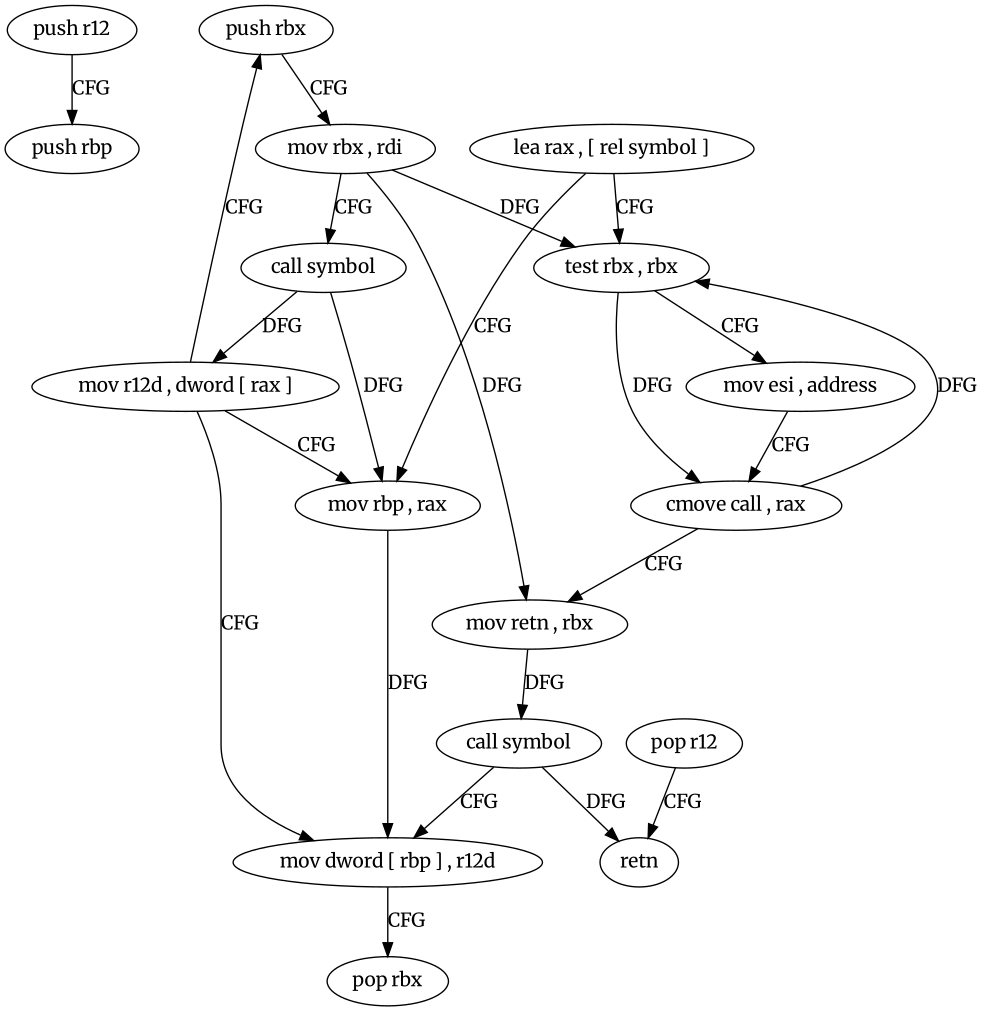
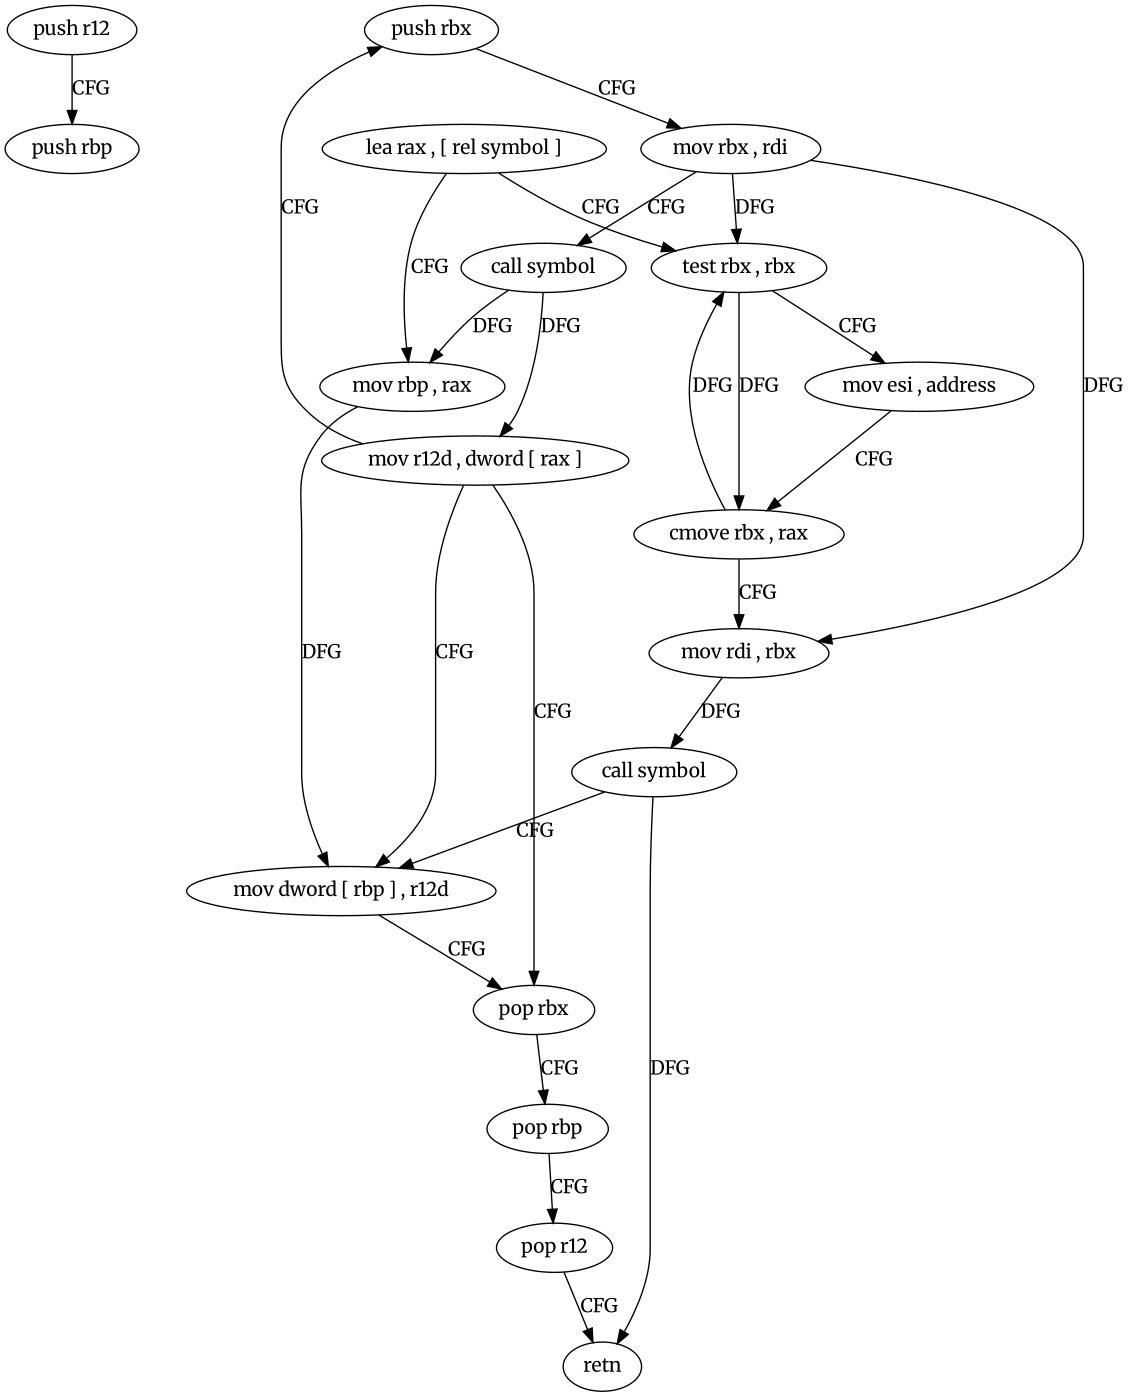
edge "mov r12d , dword [ rax ]" -> "mov rbp , rax": now "mov r12d , dword [ rax ]" -> "pop rbx"
node "cmove call , rax": label "cmove call , rax" -> "cmove rbx , rax"
node "mov retn , rbx": label "mov retn , rbx" -> "mov rdi , rbx"
node "pop rbp": added
